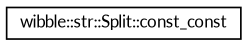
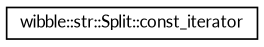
node "wibble::str::Split::const_const": label "wibble::str::Split::const_const" -> "wibble::str::Split::const_iterator"
